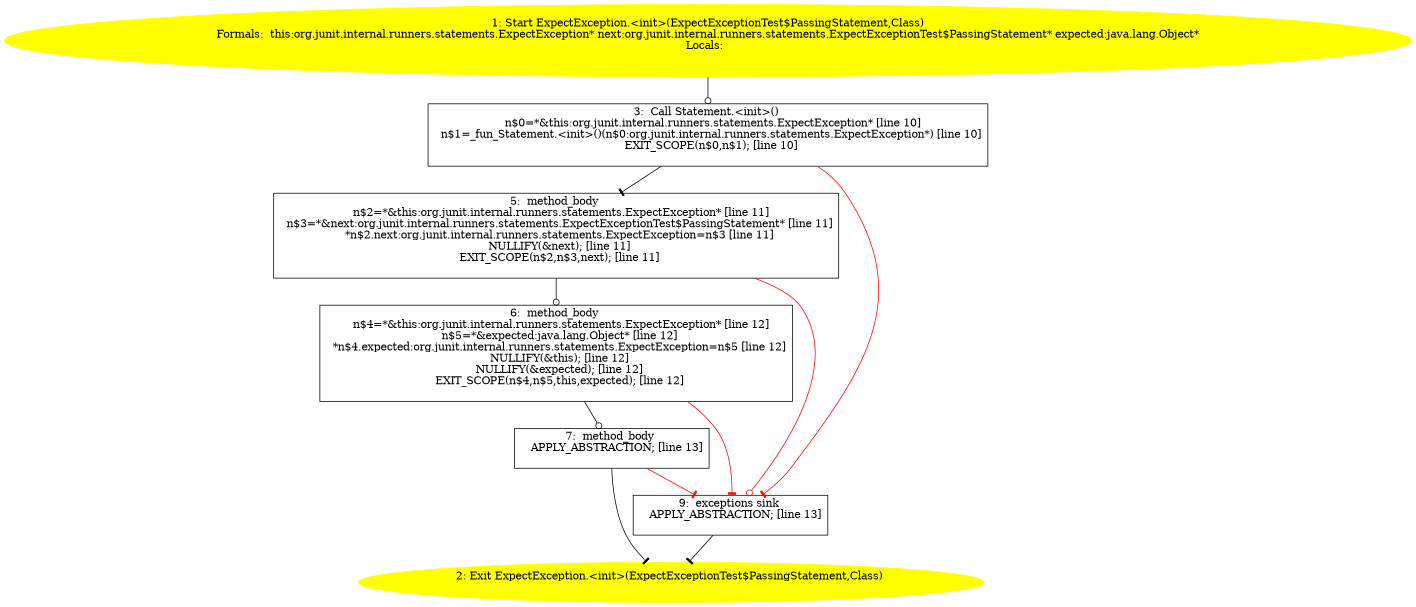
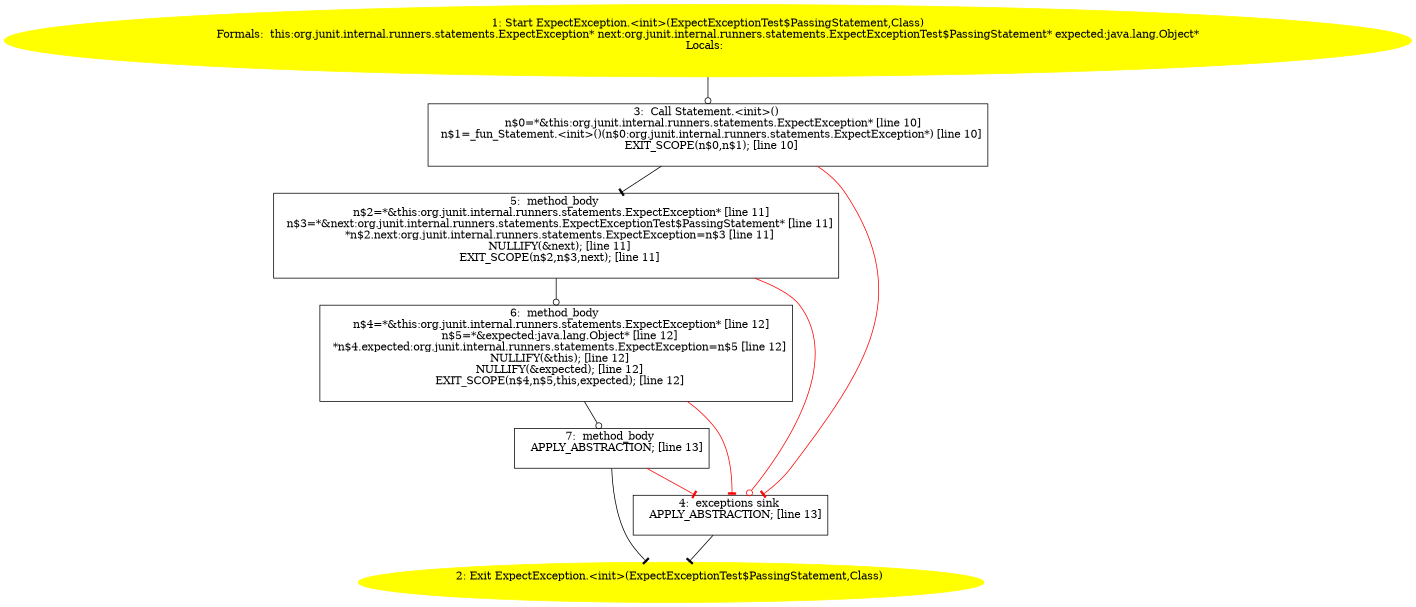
node "9:  exceptions sink APPLY_ABSTRACTION; [line 13]": label "9:  exceptions sink APPLY_ABSTRACTION; [line 13]" -> "4:  exceptions sink APPLY_ABSTRACTION; [line 13]"
